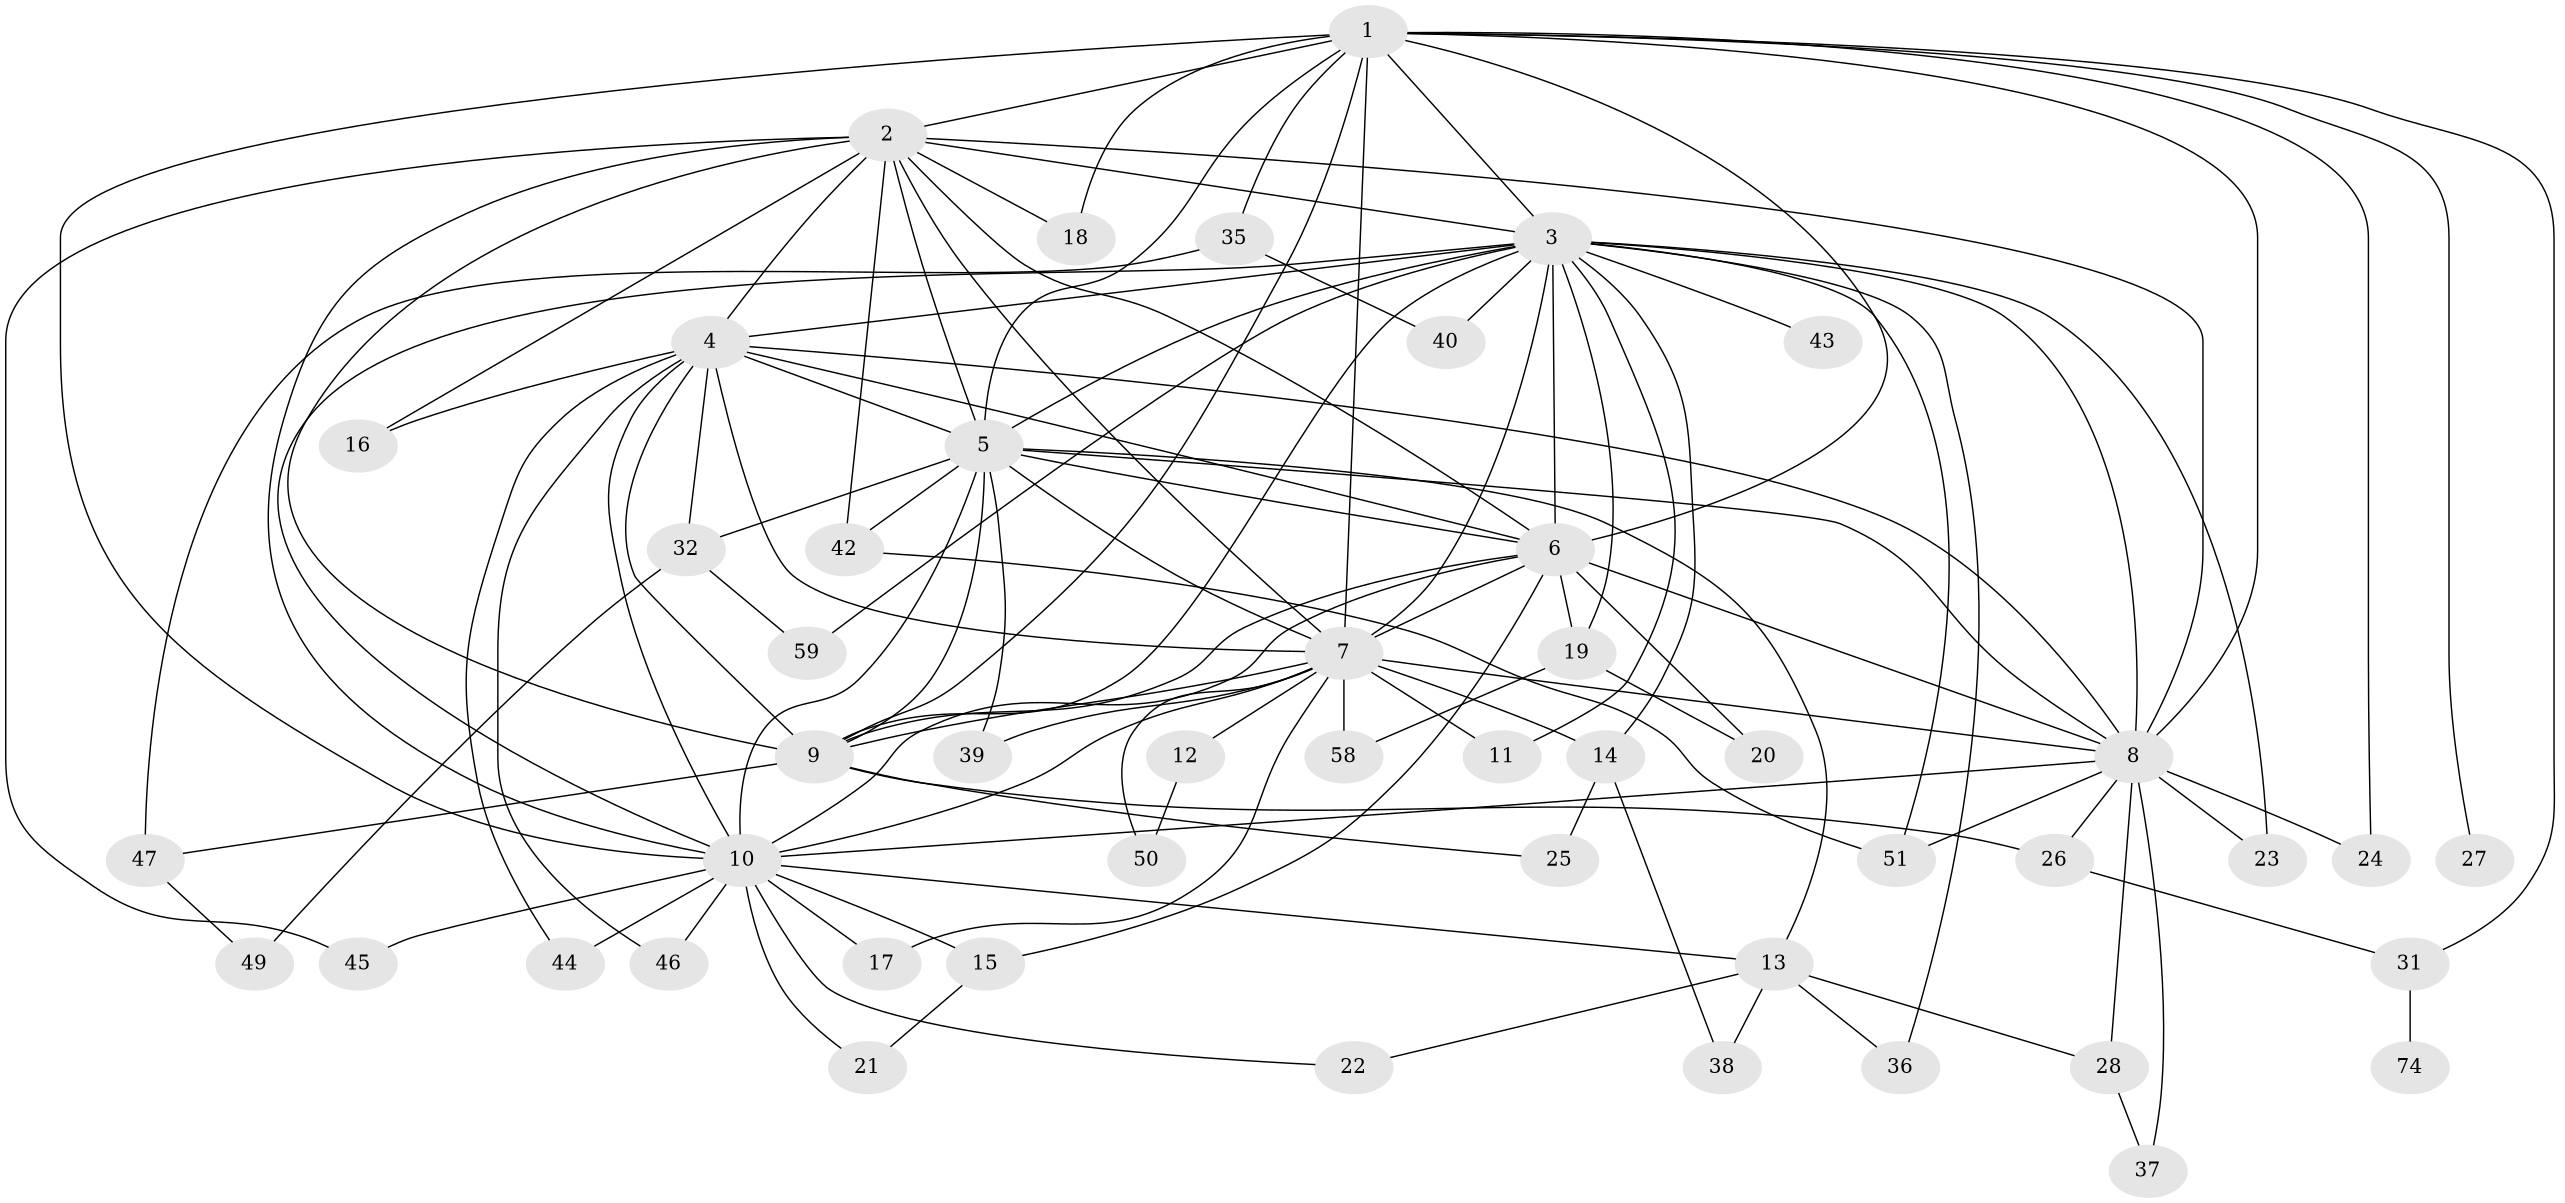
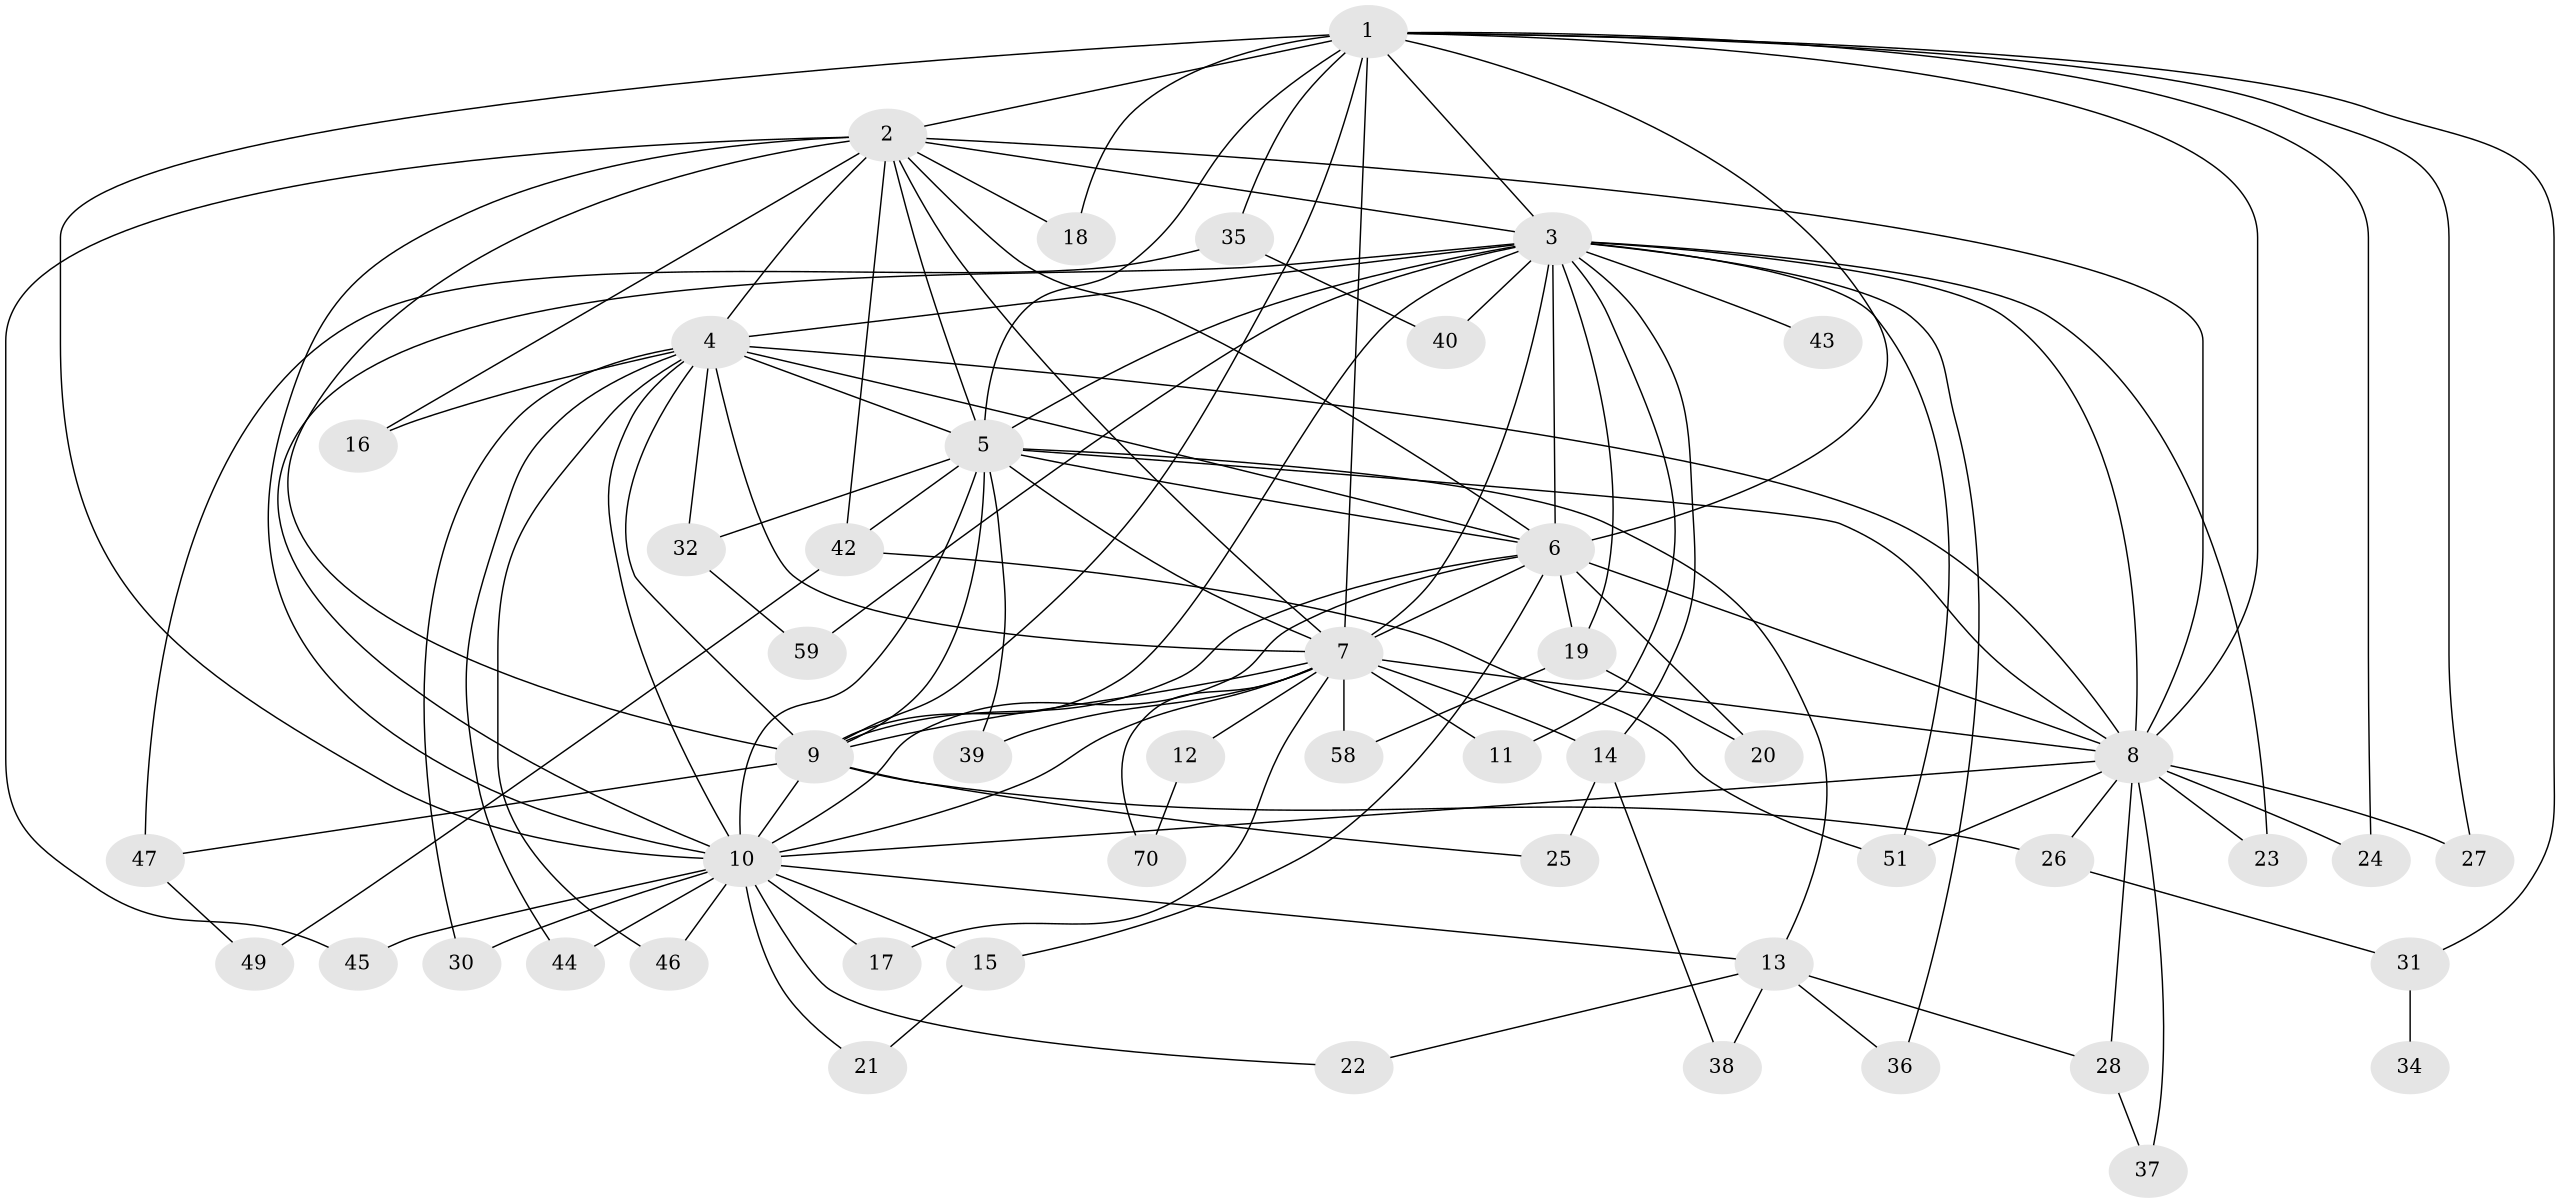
edge "32" -- "49": now "42" -- "49"
edge "8" -- "27": added
edge "9" -- "10": added
node "50": label "50" -> "70"
node "30": added
node "74": label "74" -> "34"
